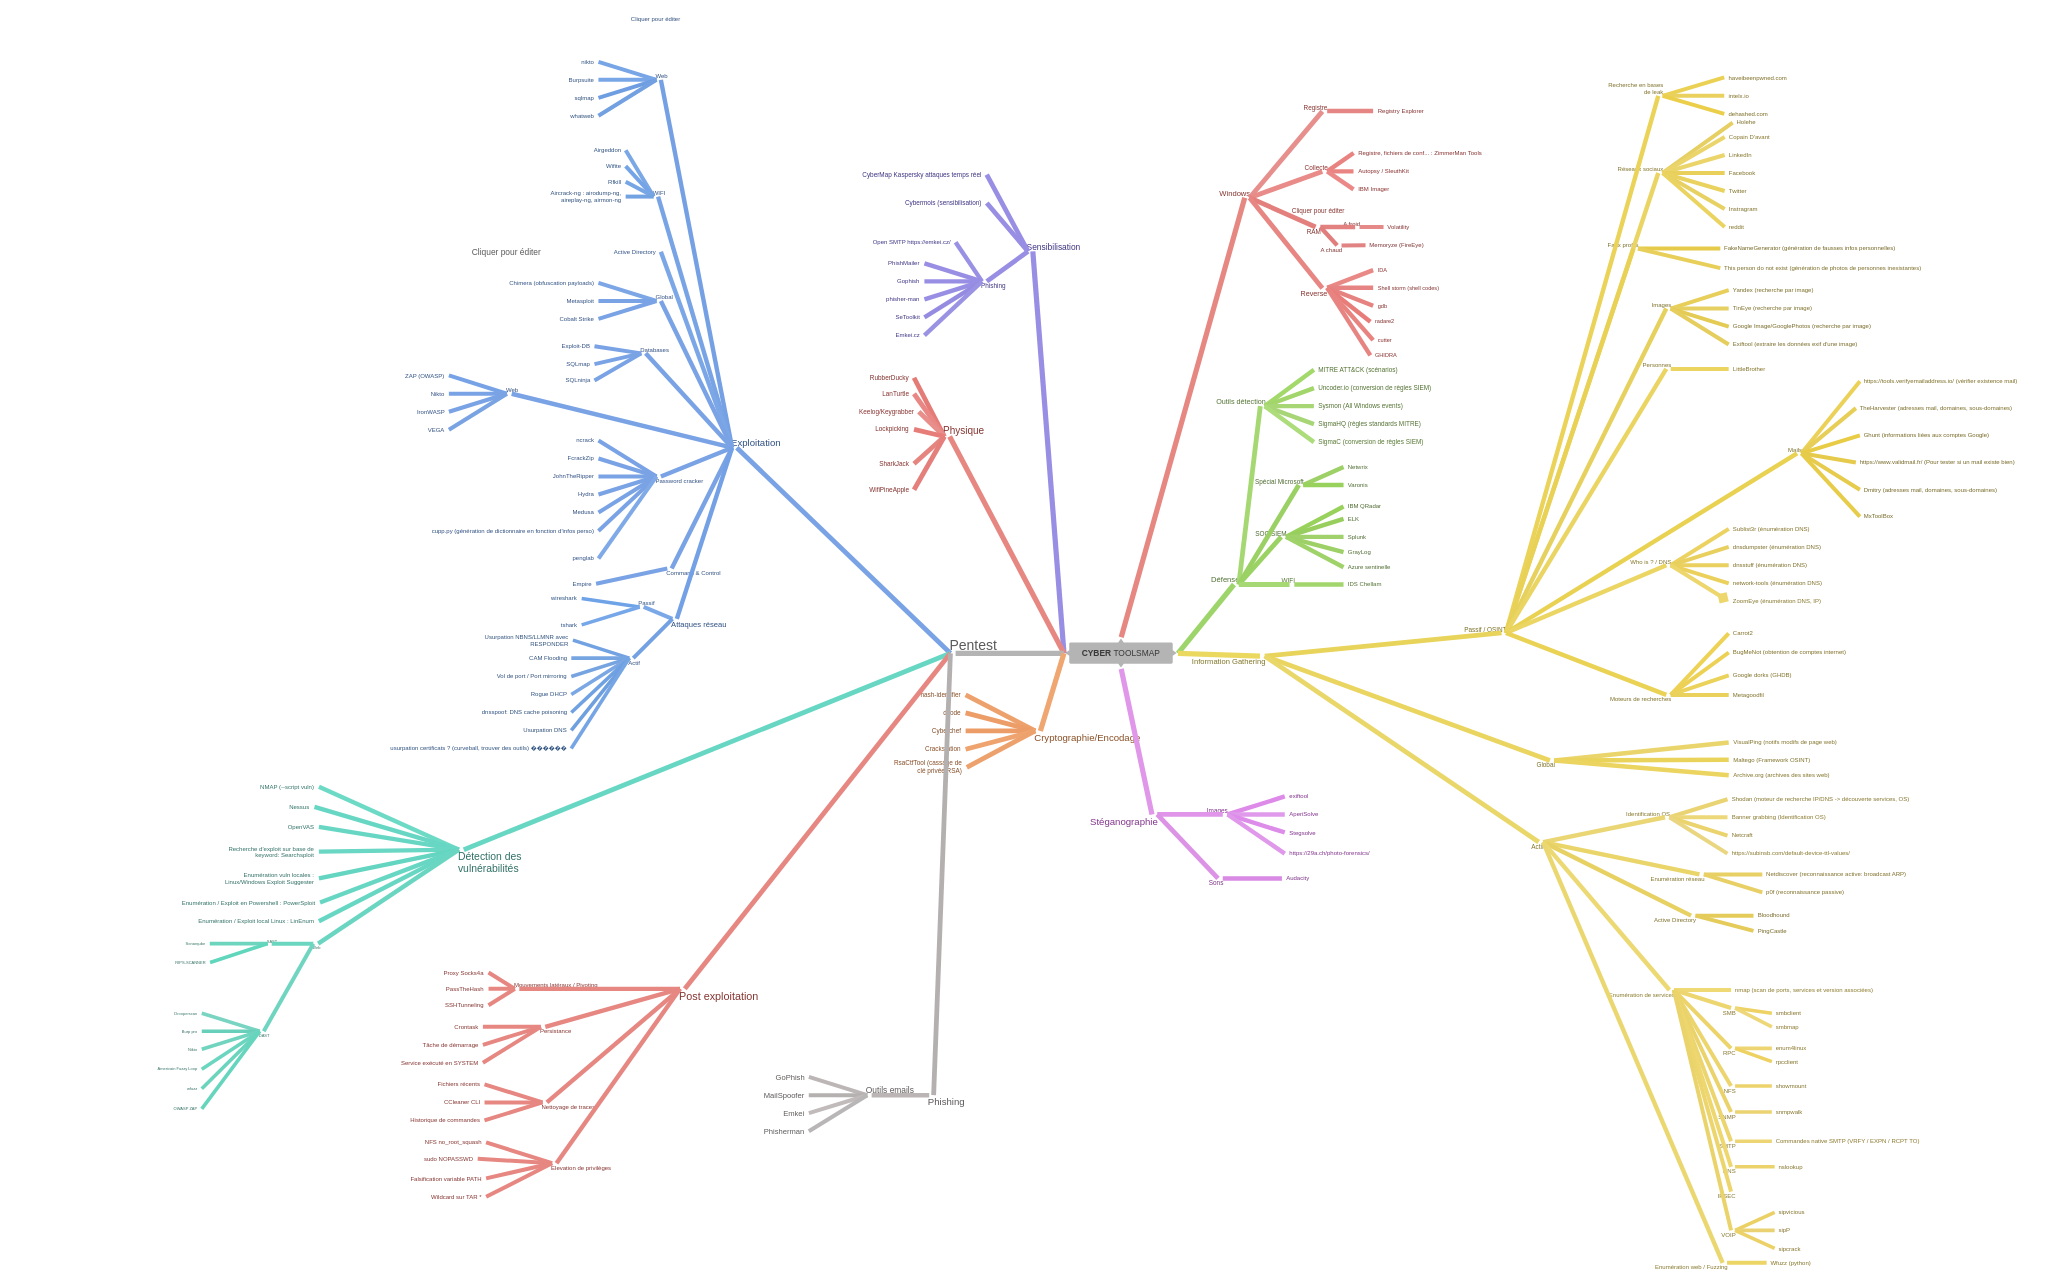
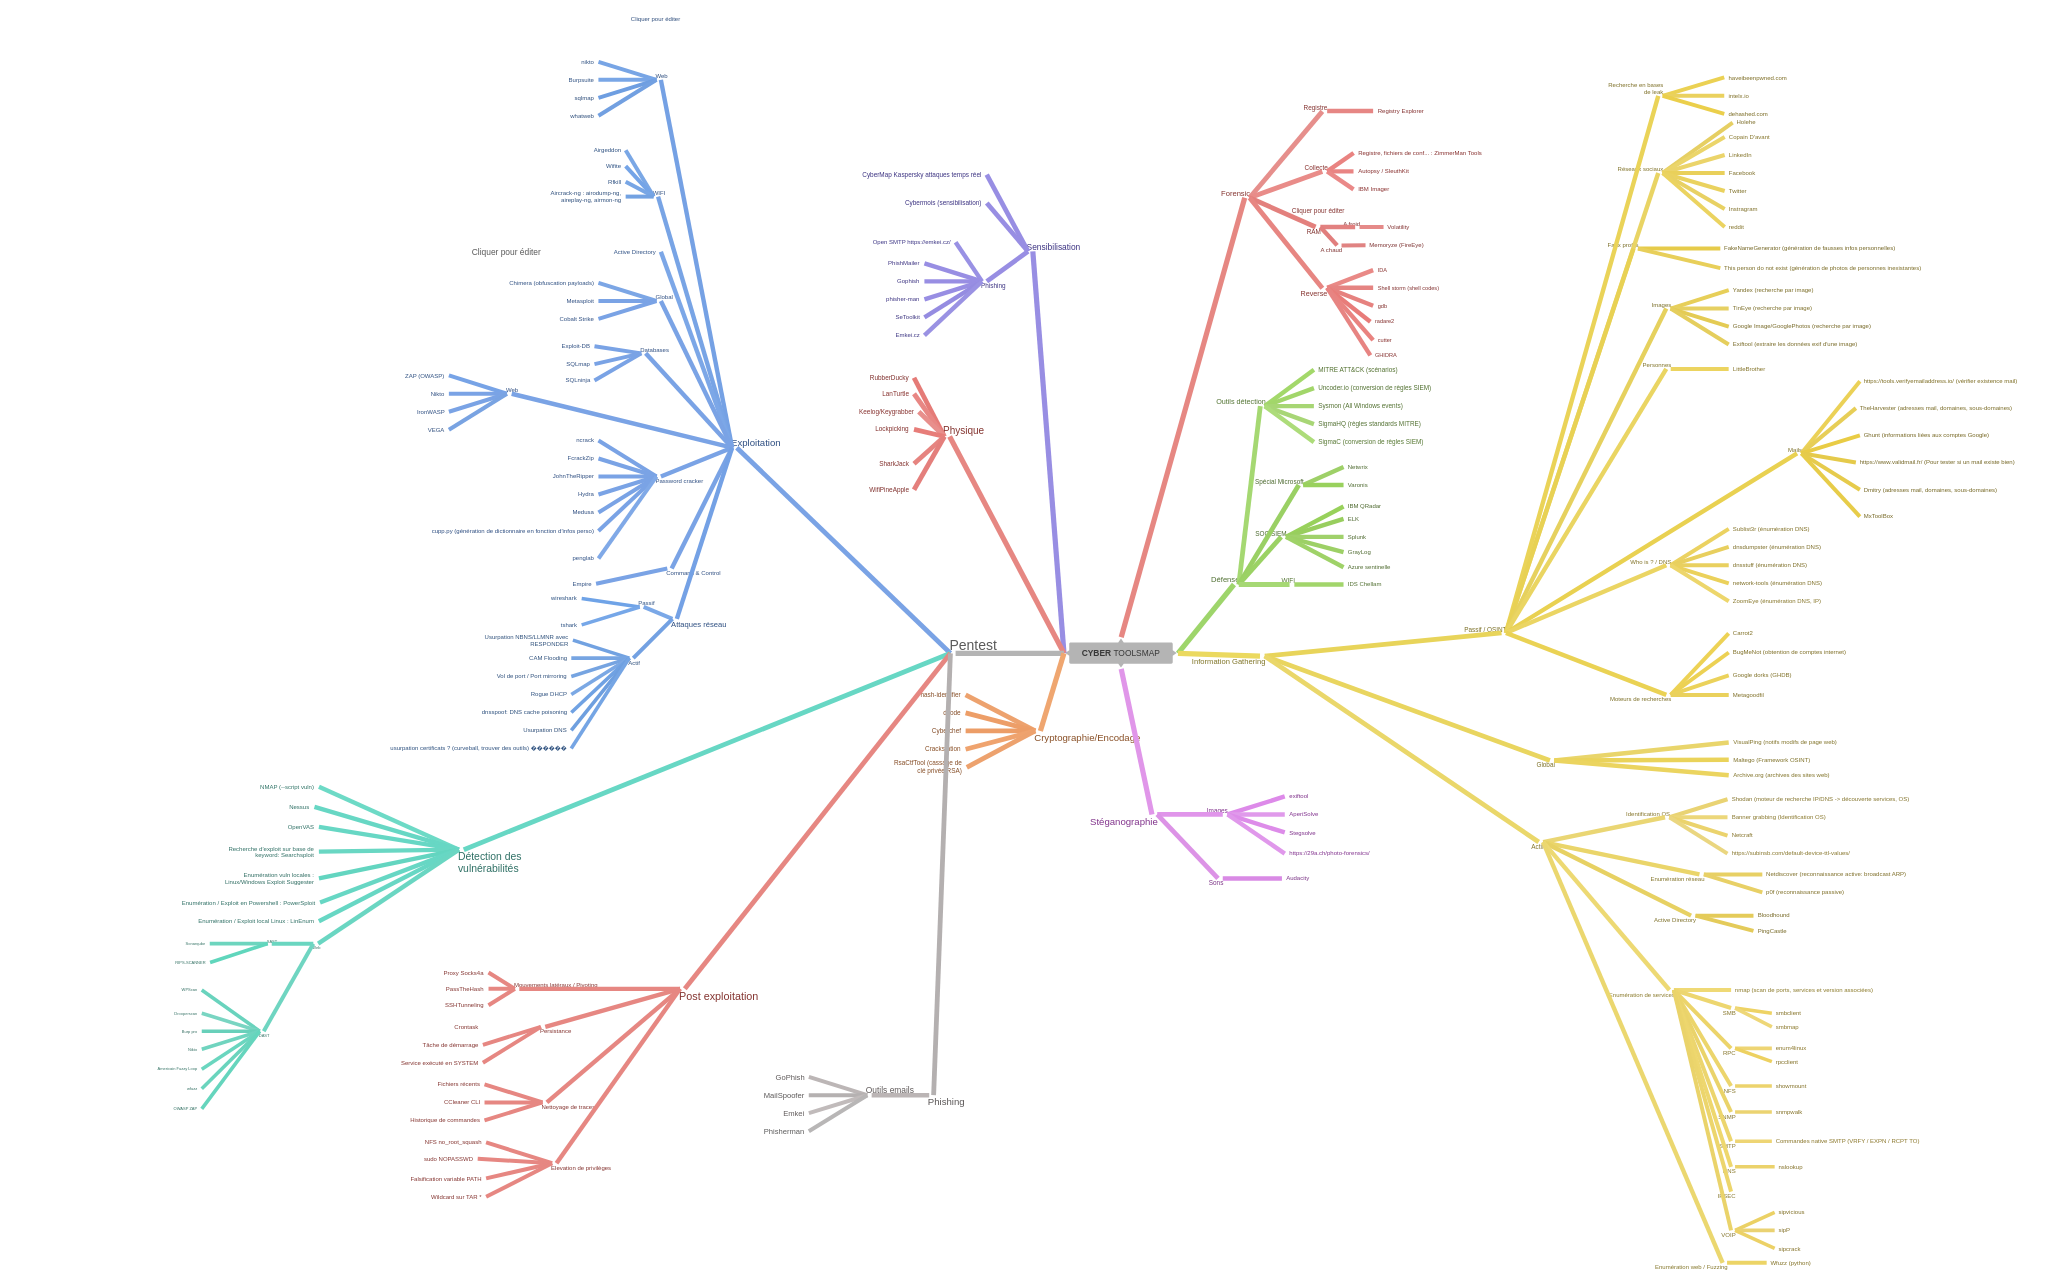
node "Windows": label "Windows" -> "Forensic"
edge "Who is ? / DNS" -> "ZoomEye (énumération DNS, IP)": arrowhead diamond -> none
node "WPScan": added
edge "WPScan" -- "DAST": added
edge "Crontask" -- "Persistance": removed
